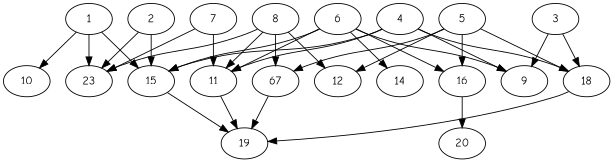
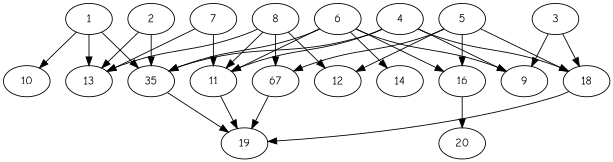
node "23": label "23" -> "13"
node "15": label "15" -> "35"
